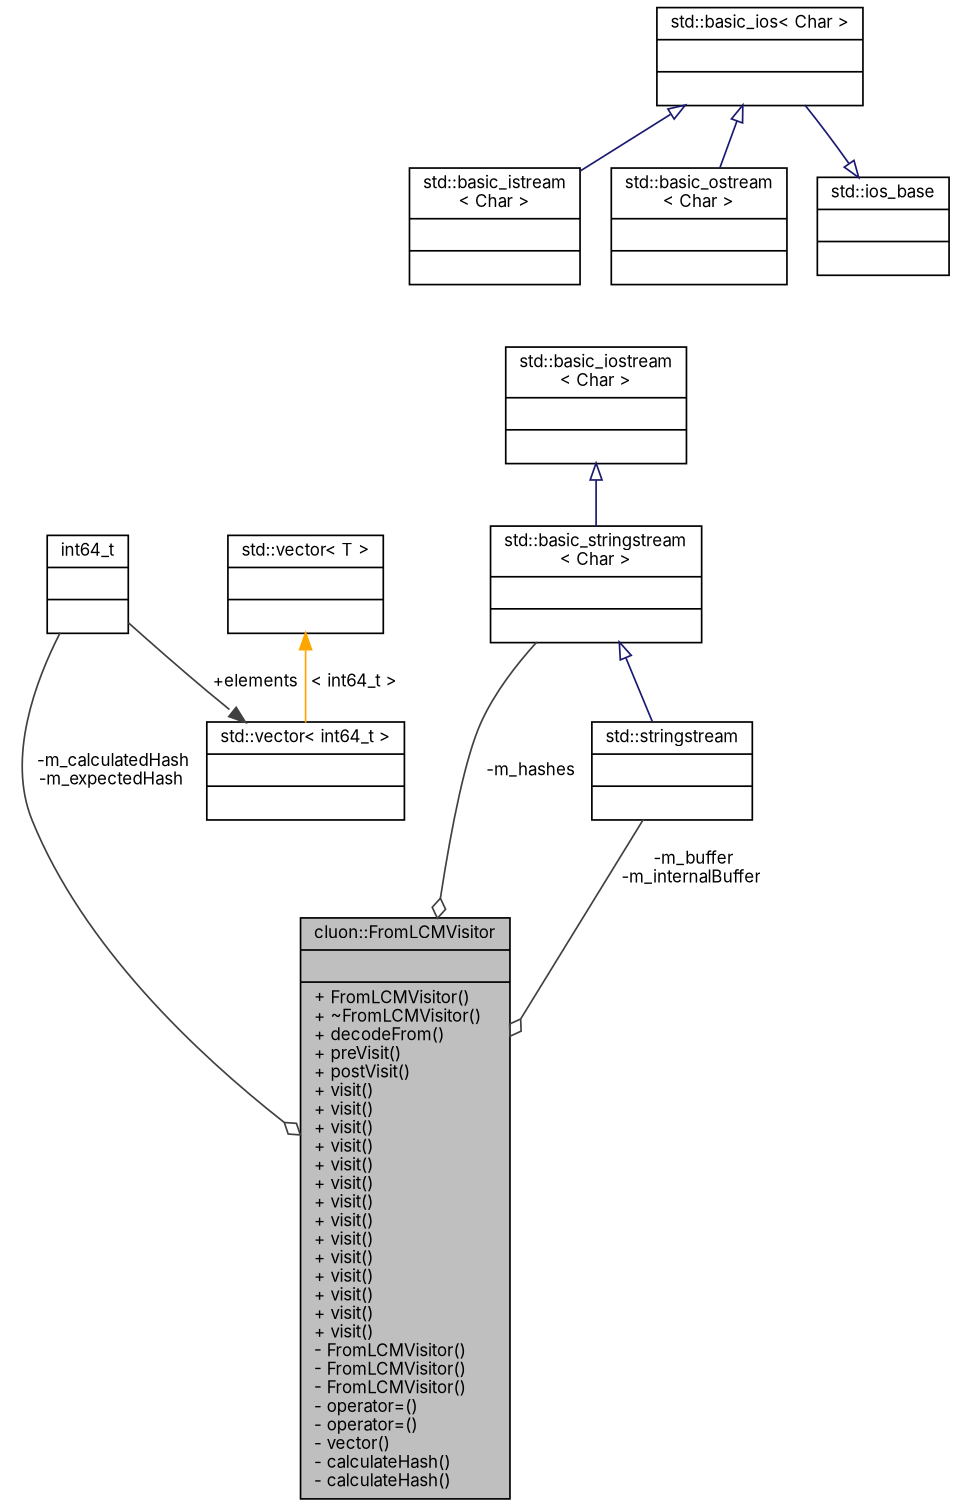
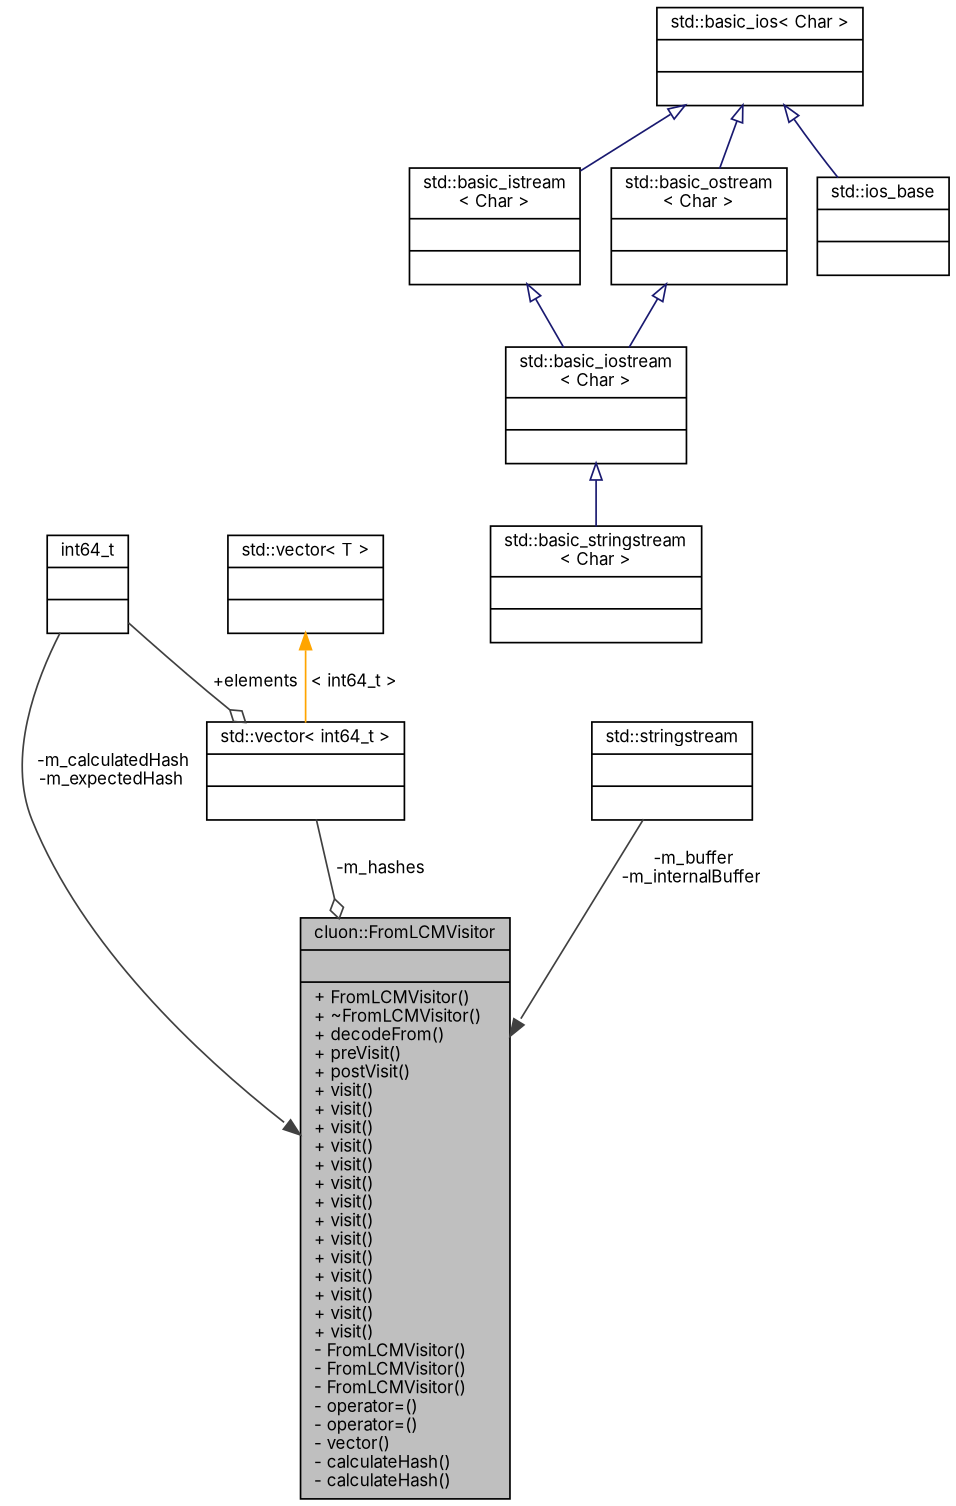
edge "std::basic_ios< Char >" -> "std::ios_base": reversed
edge "std::basic_iostream" -> "std::basic_istream": added
edge "std::basic_iostream" -> "std::basic_ostream": added
edge "int64_t" -> "std::vector< int64_t >": arrowhead normal -> odiamond
edge "std::stringstream" -> "std::basic_stringstream": removed
edge "std::basic_stringstream" -> "cluon::FromLCMVisitor": now "std::vector< int64_t >" -> "cluon::FromLCMVisitor"
edge "int64_t" -> "cluon::FromLCMVisitor": arrowhead odiamond -> normal
edge "std::stringstream" -> "cluon::FromLCMVisitor": arrowhead odiamond -> normal
